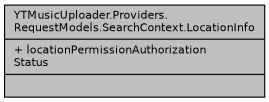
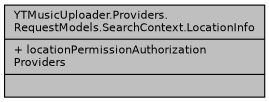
node "YTMusicUploader.Providers.": text "Status" -> "Providers"
